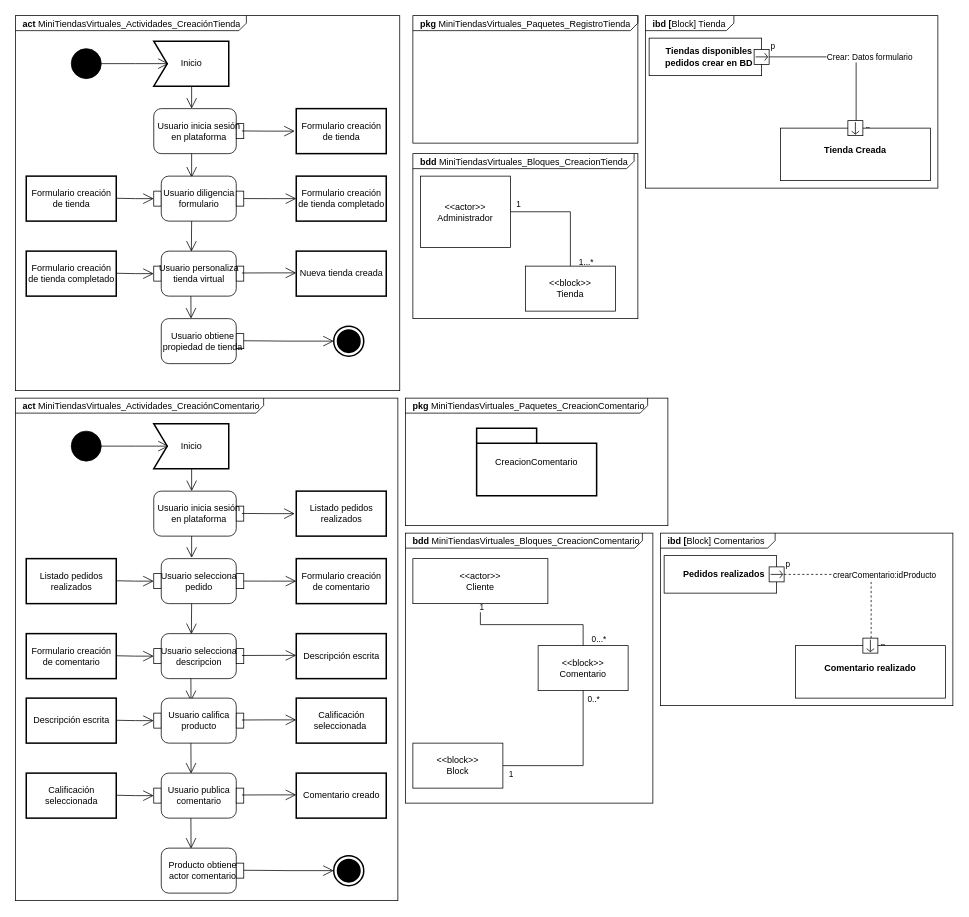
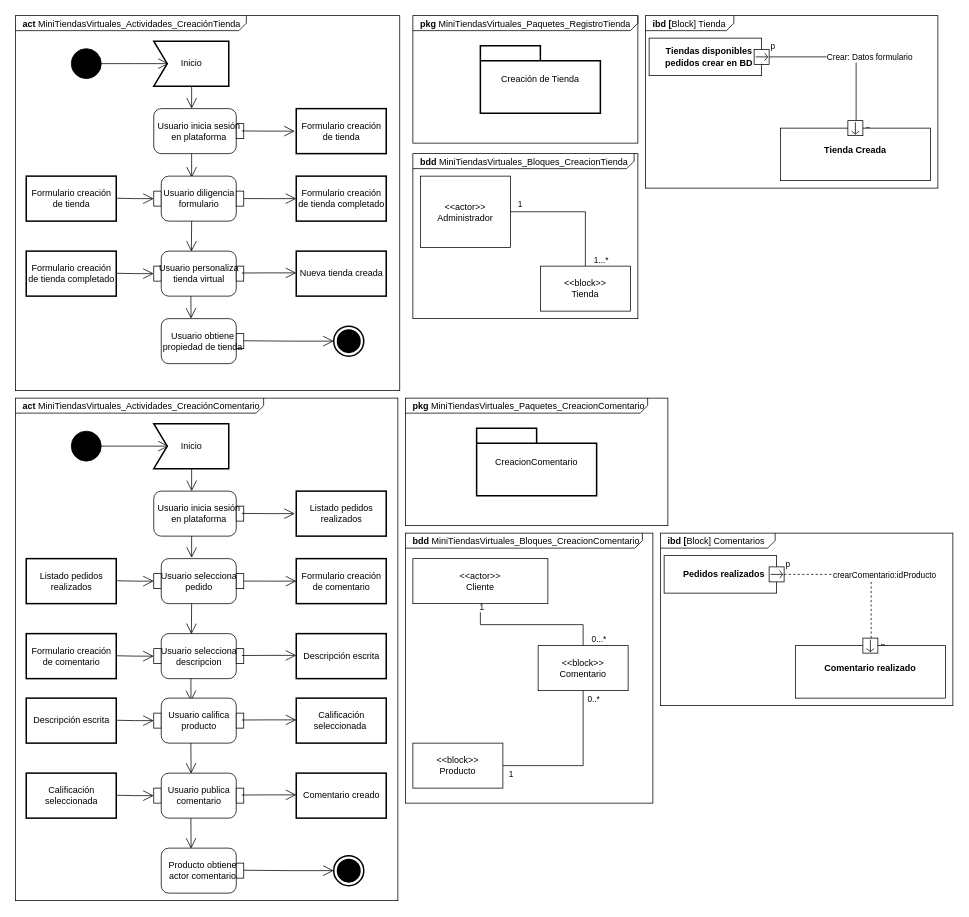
node "Creación de Tienda": added
node "<<block>> Tienda": moved (570, 288) -> (585, 288)
node "<<block>> Block": label "<<block>> Block" -> "<<block>> Producto"
